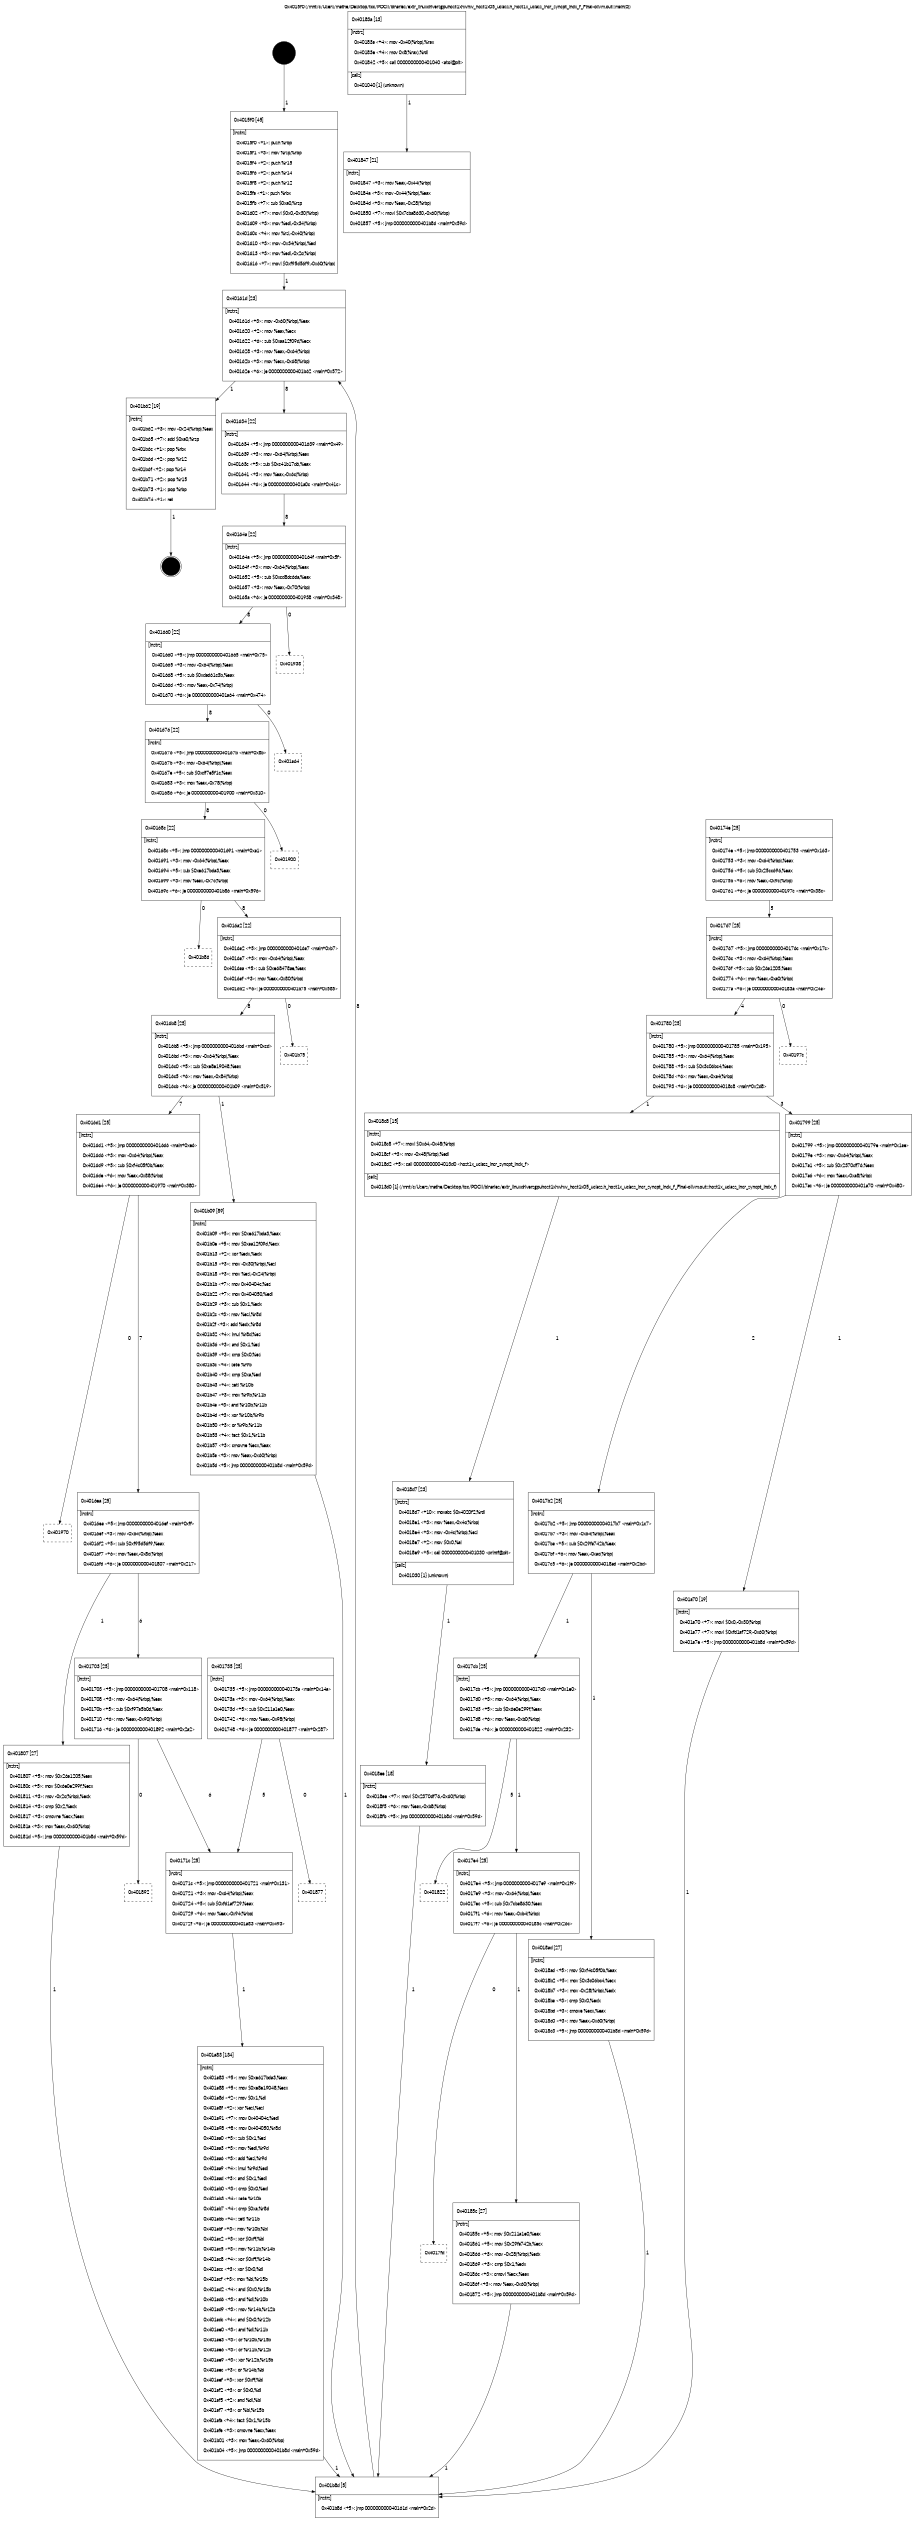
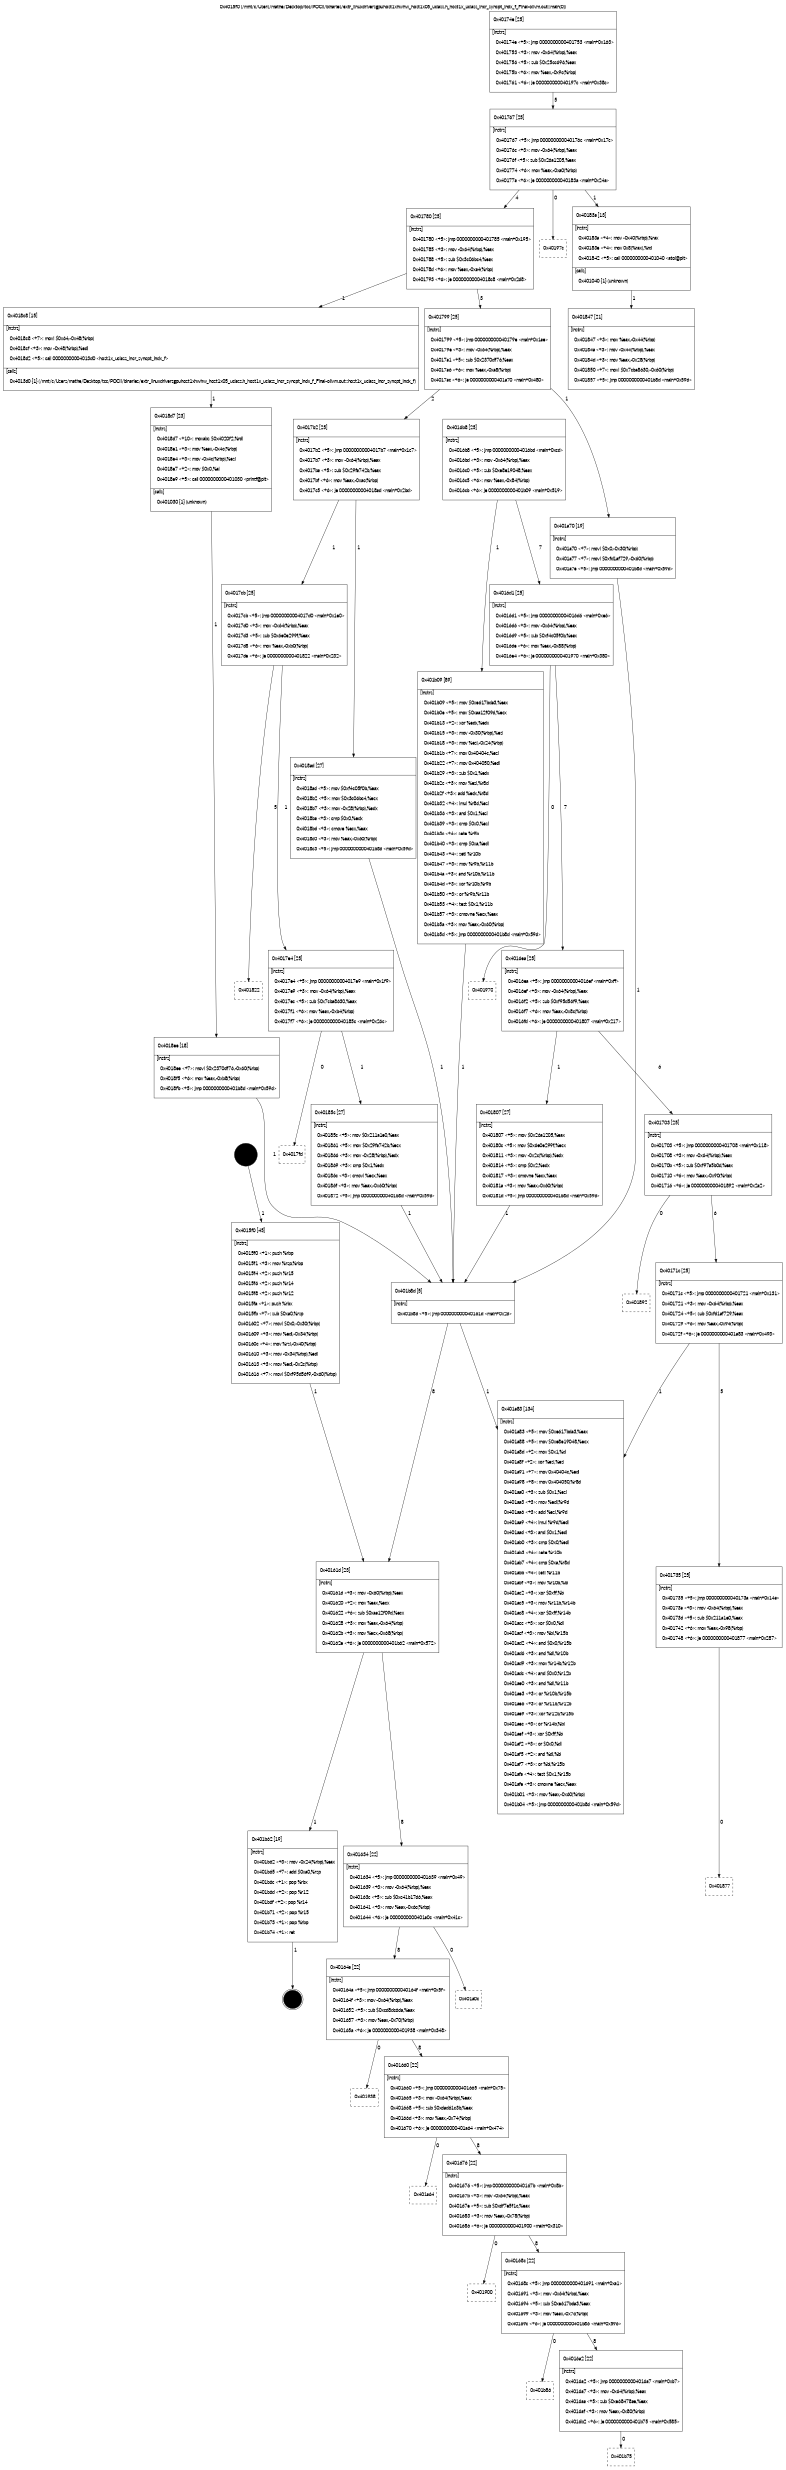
edge "0x401767 [25]" -> "0x40183a [13]": added, label "1"
edge "0x4016a2 [22]" -> "0x4016b8 [25]": removed, label "8"
edge "0x401735 [25]" -> "0x40171c [25]": reversed
node "0x401a0c": added
edge "0x401a83 [134]" -> "0x401b8d [5]": reversed
